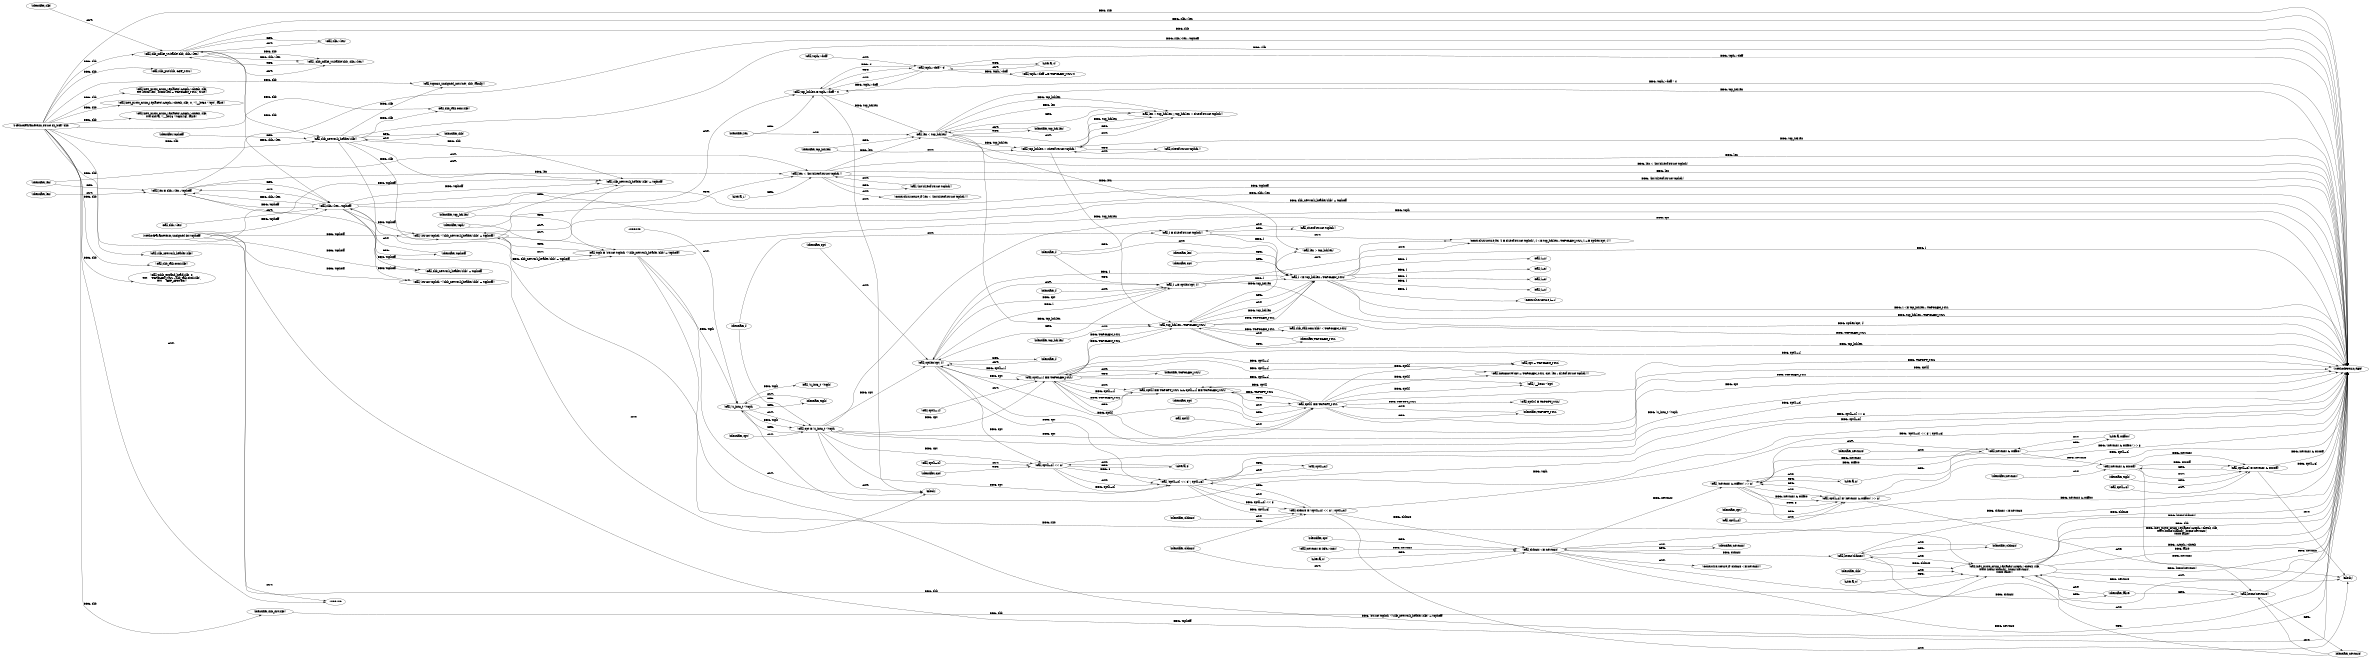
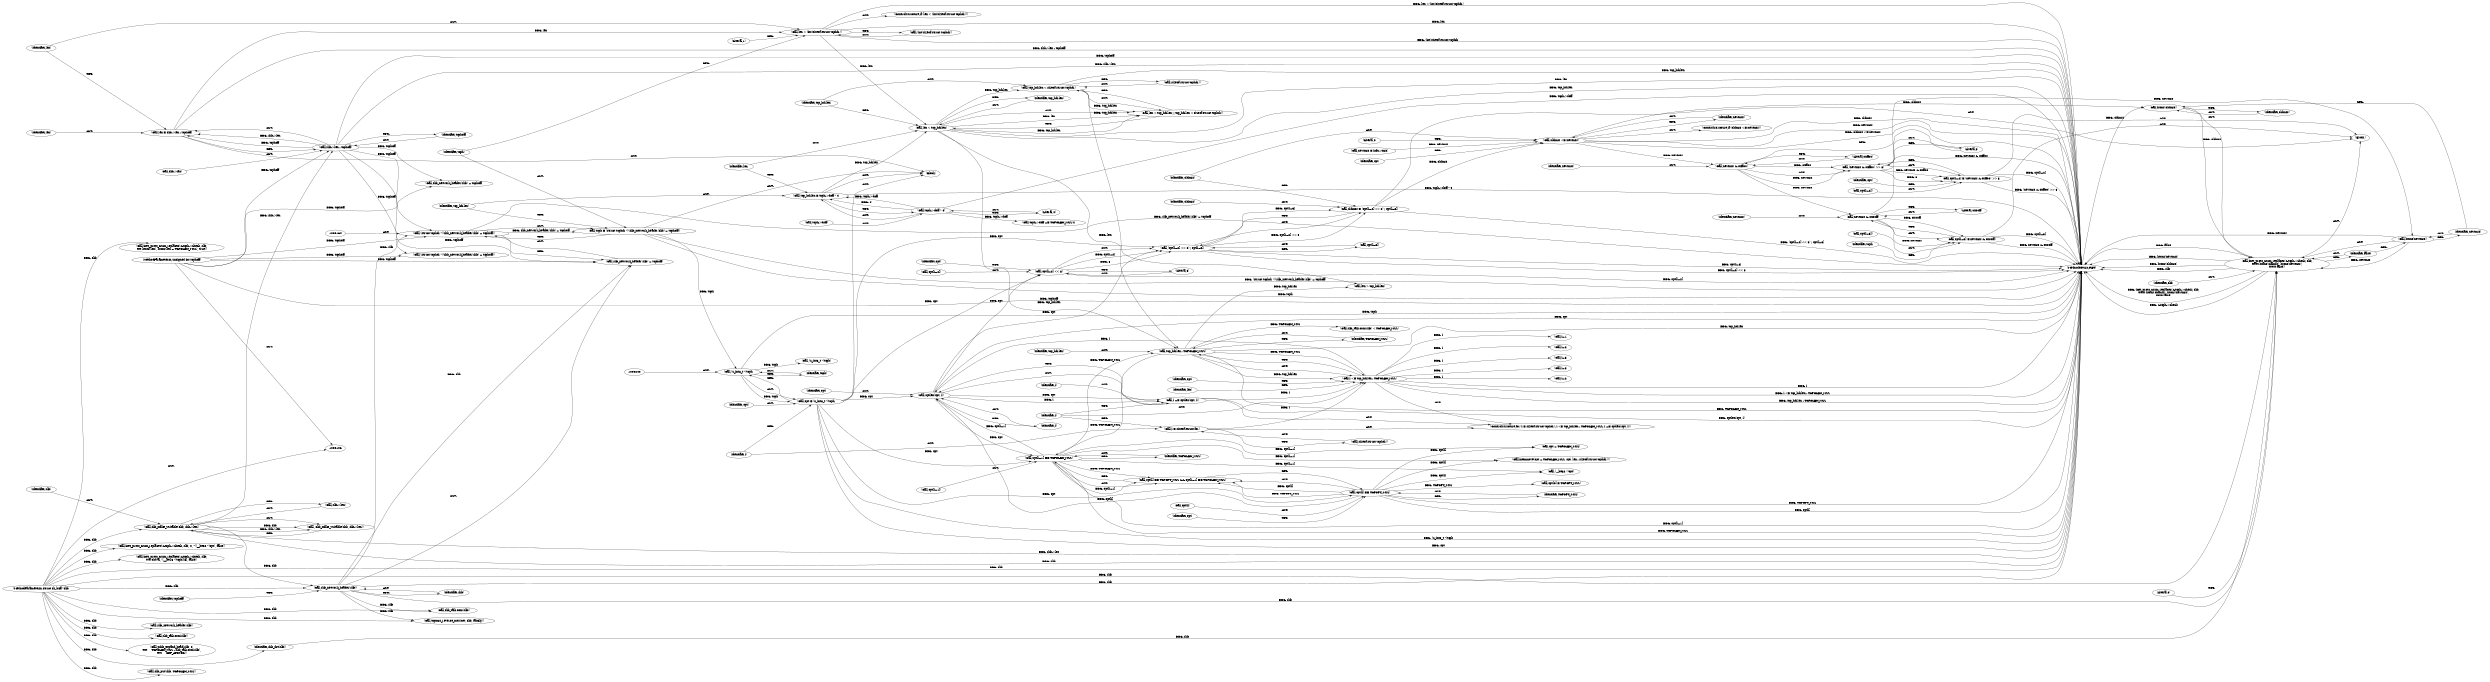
node "(Call,skb_put(skb, GFP_MSS))": label "(Call,skb_put(skb, GFP_MSS))" -> "(Call,skb_put(skb, TCPOLEN_MSS))"
node "(Call,tcpmss_unsigned_mtu(net, skb, family))": label "(Call,tcpmss_unsigned_mtu(net, skb, family))" -> "(Call,tcpmss_reverse_mtu(net, skb, family))"
node "(Literal,0x00ff)": added
node "1000164": added
node "(Call,i = sizeof(struct tcphdr))": label "(Call,i = sizeof(struct tcphdr))" -> "(Call,i = sizeof(struct for))"
node "(ControlStructure,i+1)": label "(ControlStructure,i+1)" -> "(Call,i+1)"
edge "(Call,htons(oldmss))" -> "(MethodReturn,RET)": reversed
edge "(Call,oldmss <= newmss)" -> "(Call,(newmss & 0xff00) >> 8)": now "(Call,oldmss <= newmss)" -> "(Call,newmss & 0xff00)"
